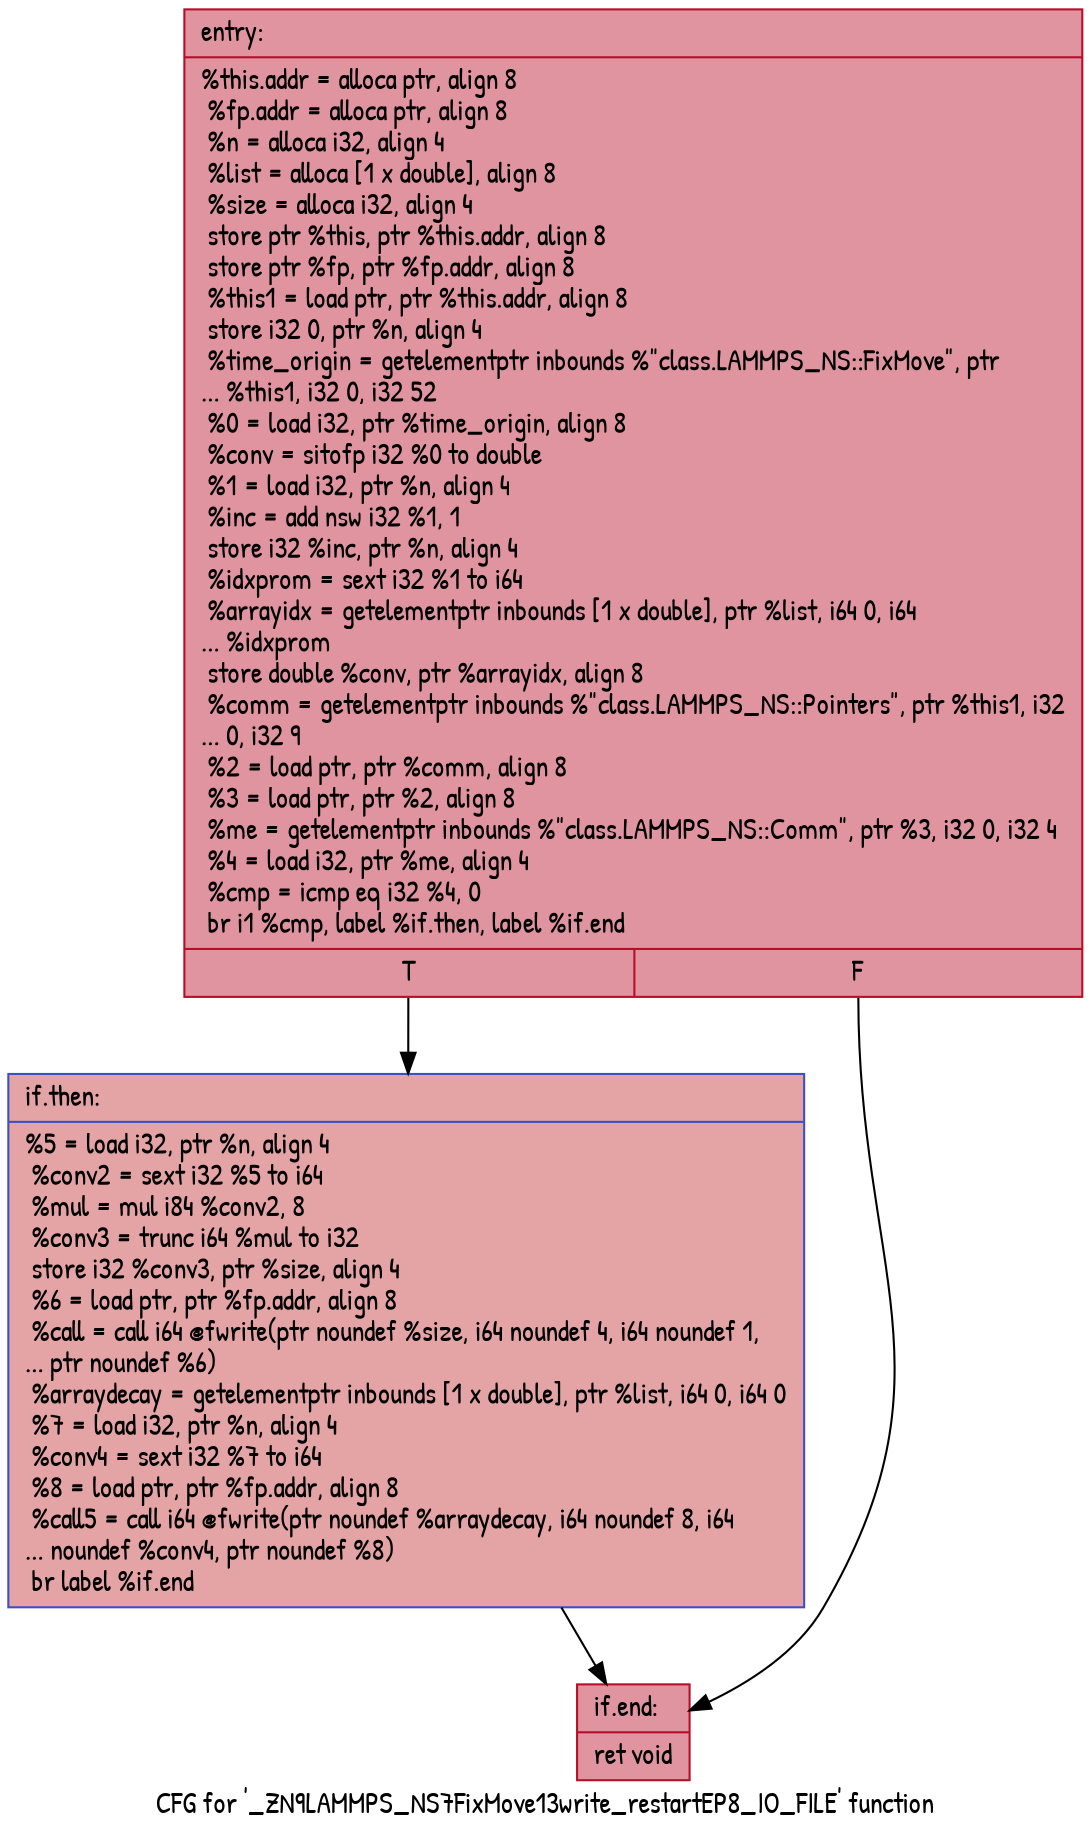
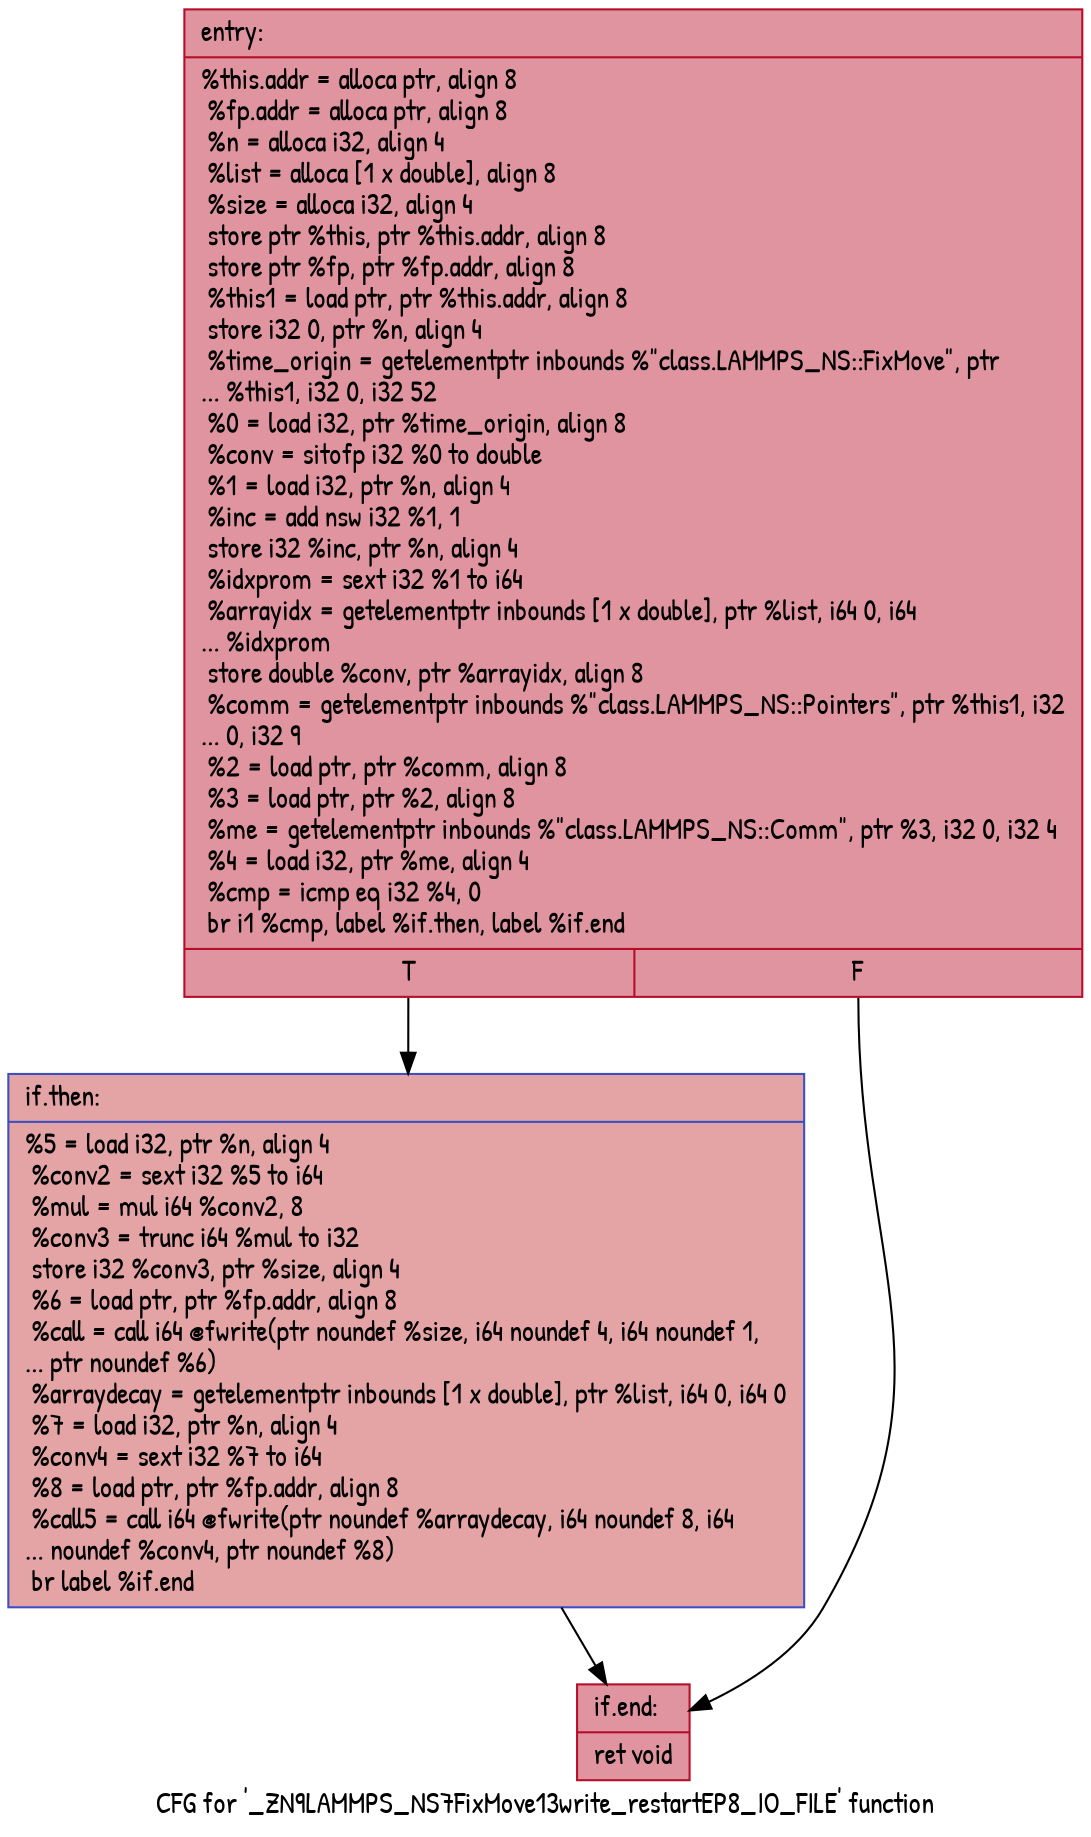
node "if.then:": text "%mul = mul i84 %conv2, 8" -> "%mul = mul i64 %conv2, 8"
